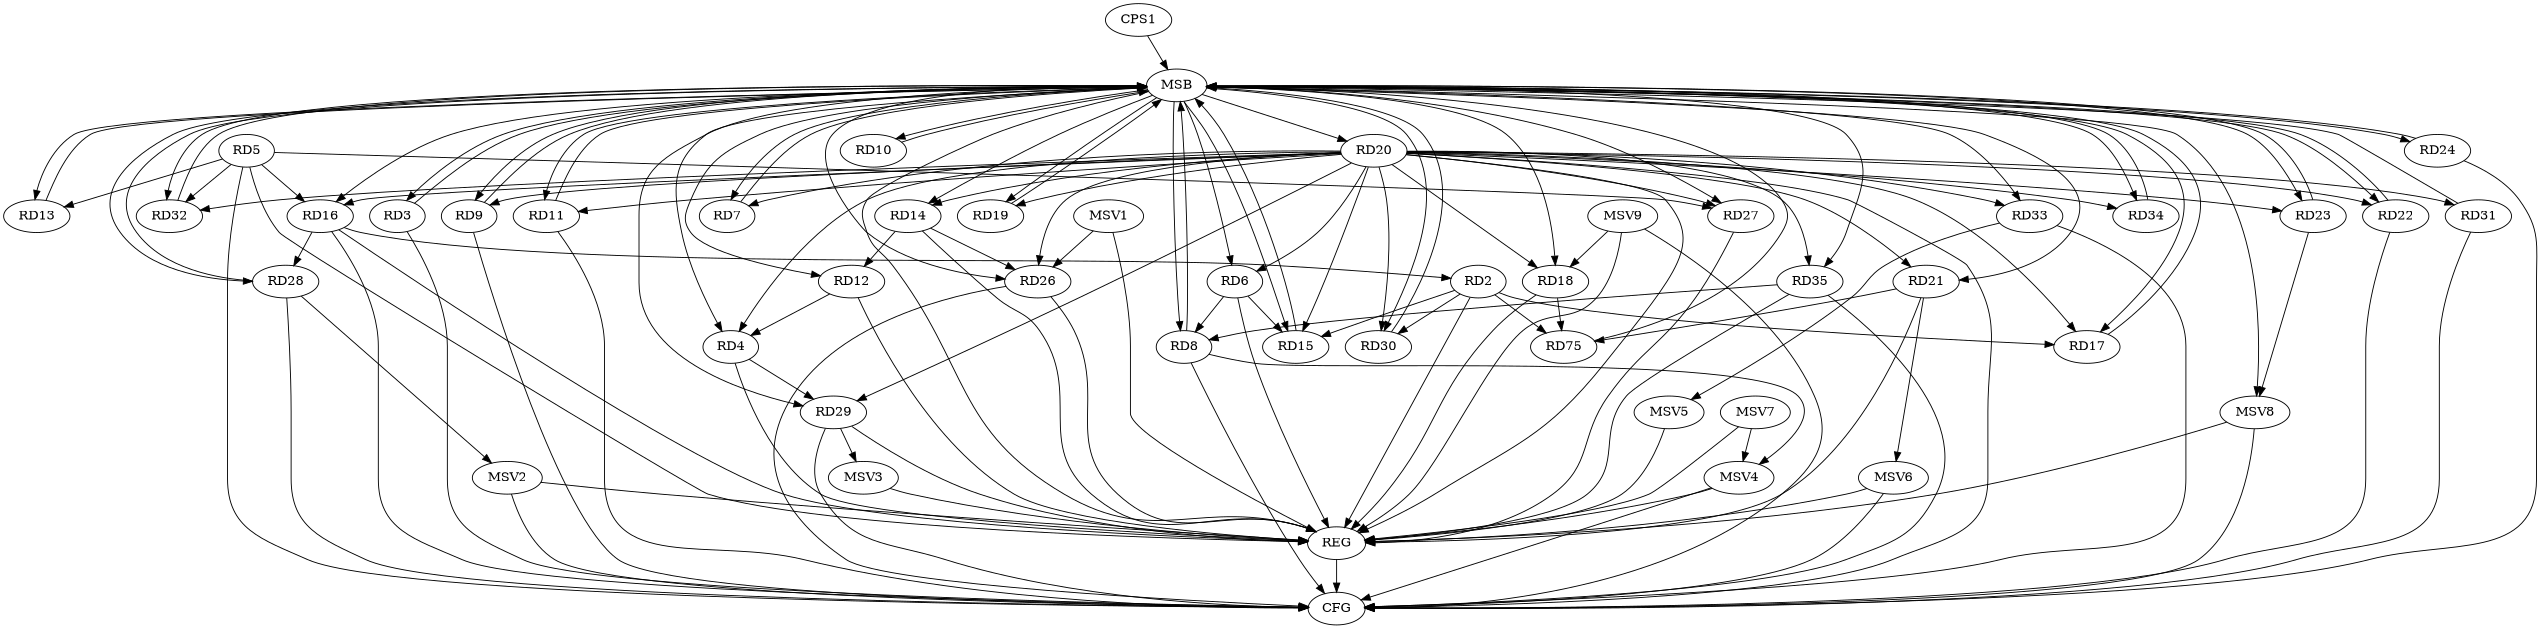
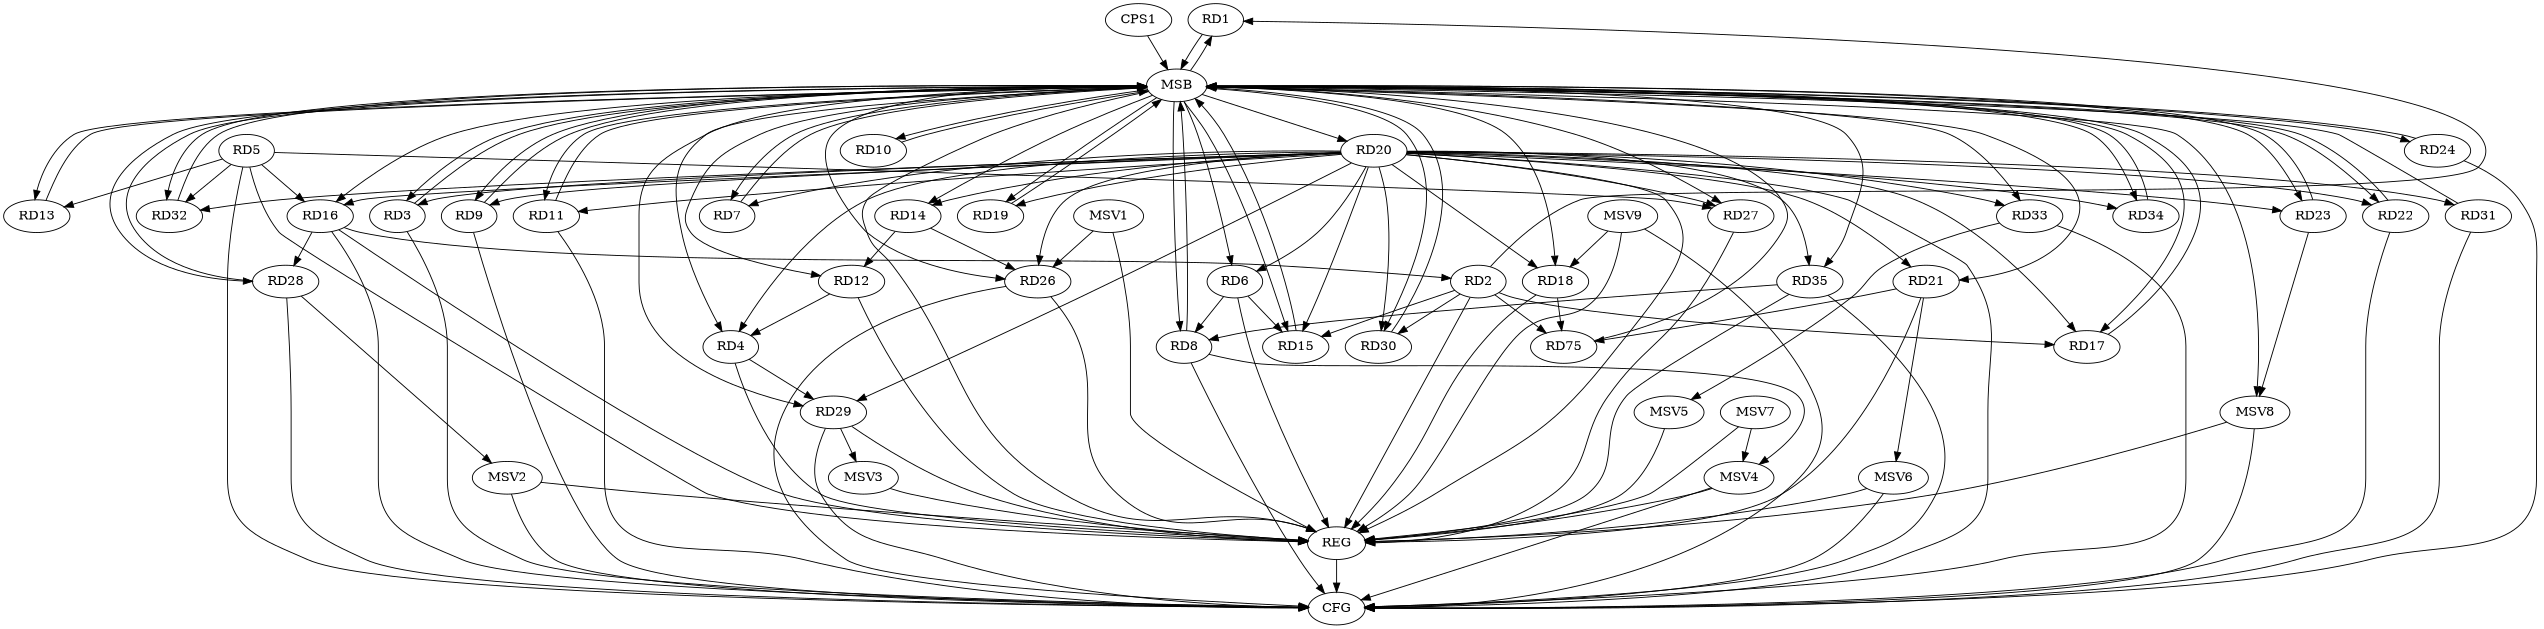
node "RD1": added
edge "RD20" -> "RD3": added
edge "RD14" -> "REG": removed
